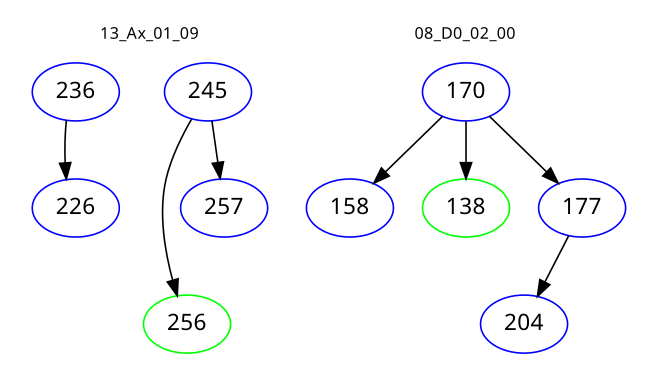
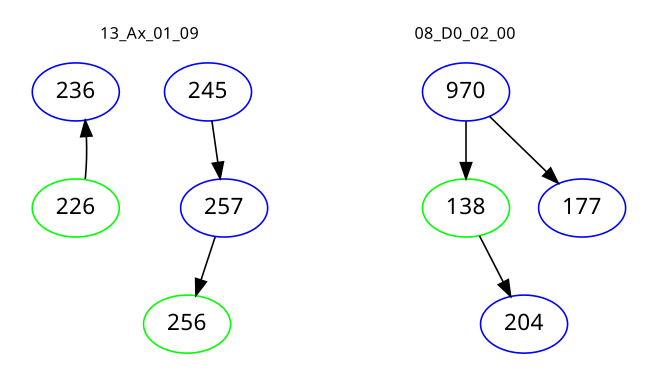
node "170": label "170" -> "970"
edge "236" -> "226": reversed
edge "245" -> "256": now "257" -> "256"
node "226": color blue -> green
node "158": removed
edge "177" -> "204": now "138" -> "204"
